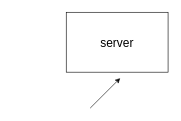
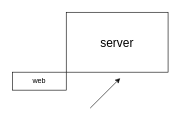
node "web": added
